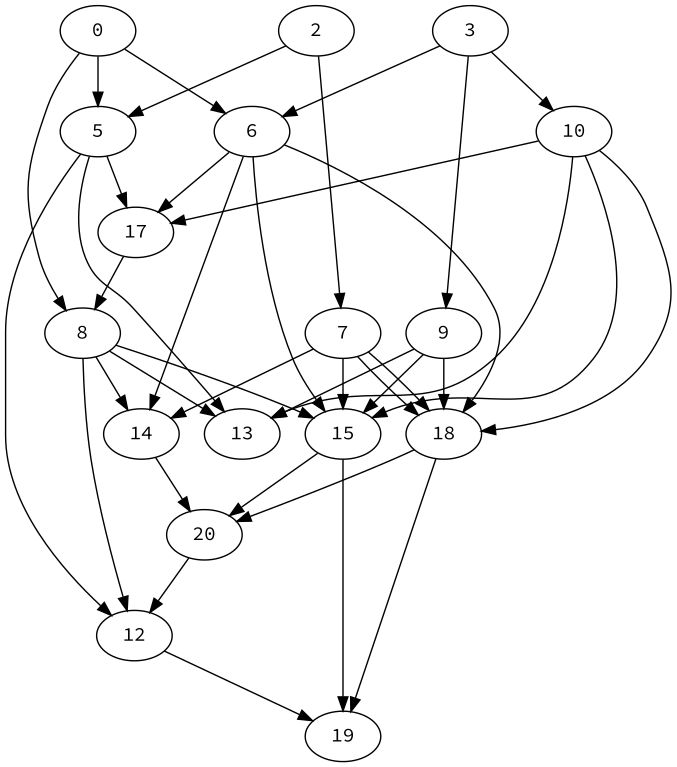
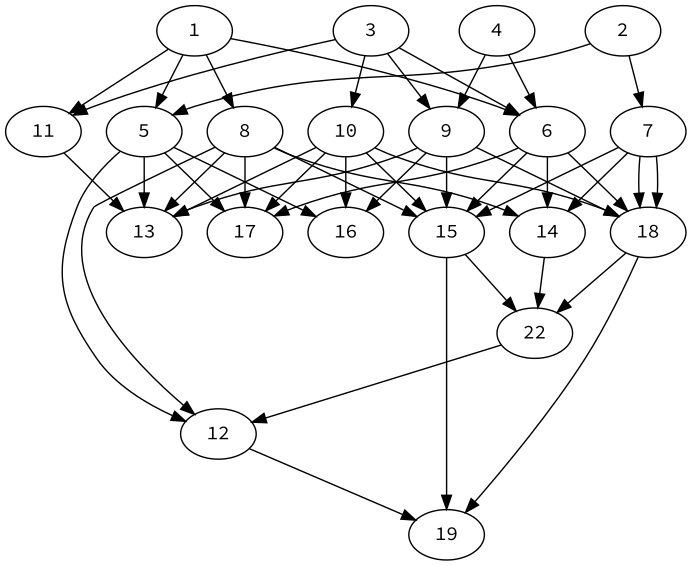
node "0": label "0" -> "1"
node "4": added
node "11": added
node "16": added
edge "17" -> "8": reversed
node "20": label "20" -> "22"
